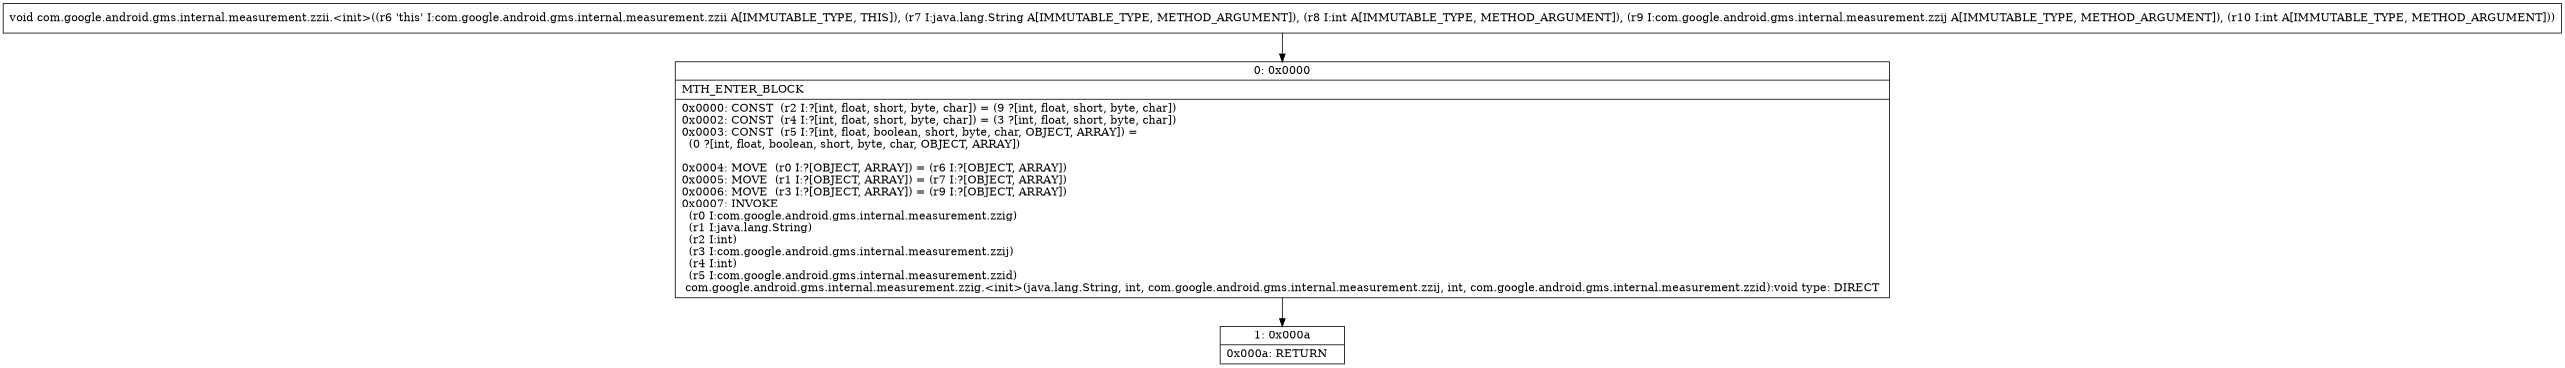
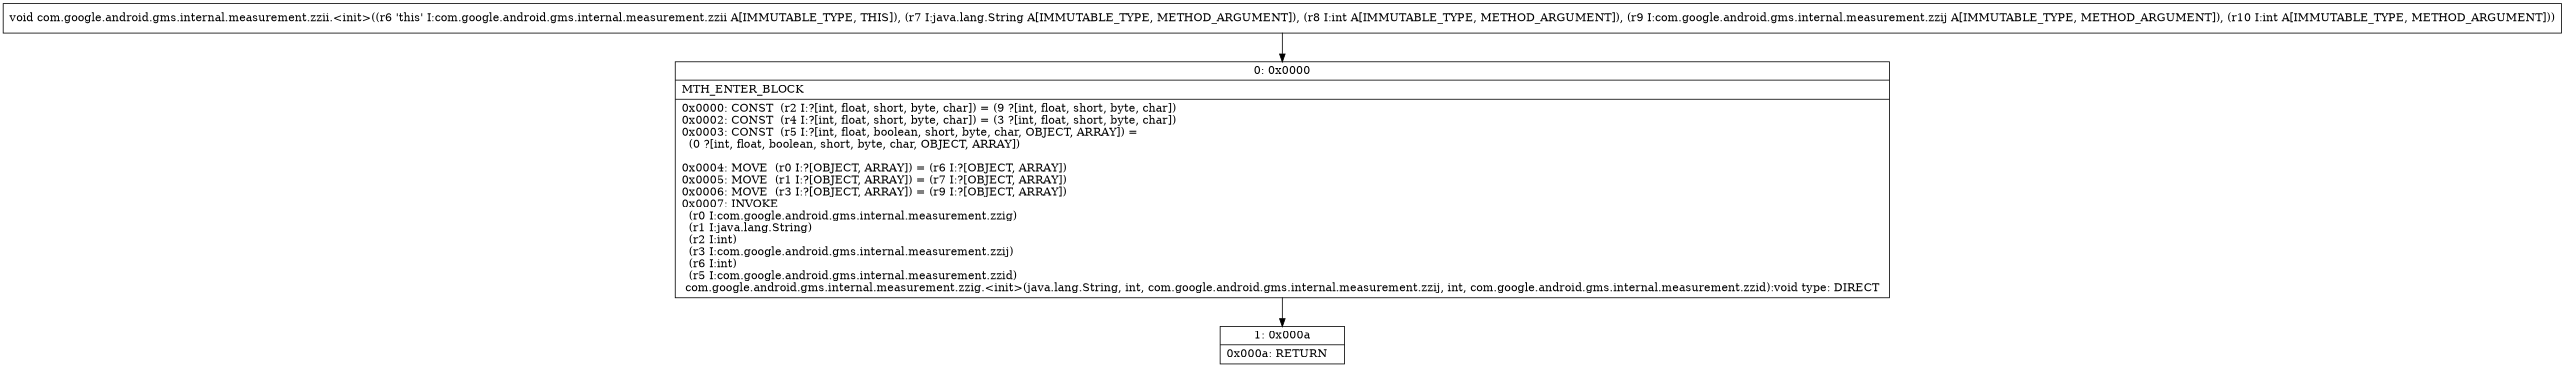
node "0: 0x0000": text "(r4 I:int)" -> "(r6 I:int)"
